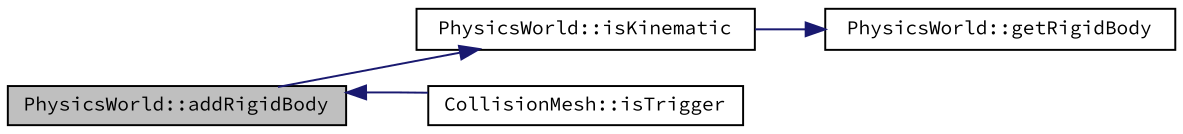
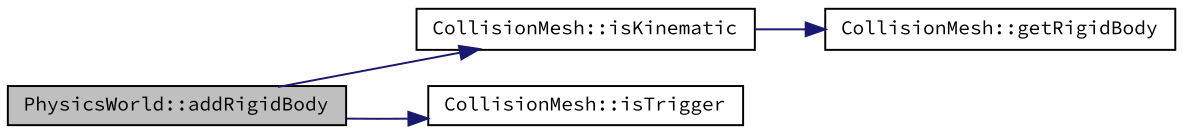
node "PhysicsWorld::isKinematic": label "PhysicsWorld::isKinematic" -> "CollisionMesh::isKinematic"
node "PhysicsWorld::getRigidBody": label "PhysicsWorld::getRigidBody" -> "CollisionMesh::getRigidBody"
edge "CollisionMesh::isTrigger" -> "PhysicsWorld::addRigidBody": reversed
